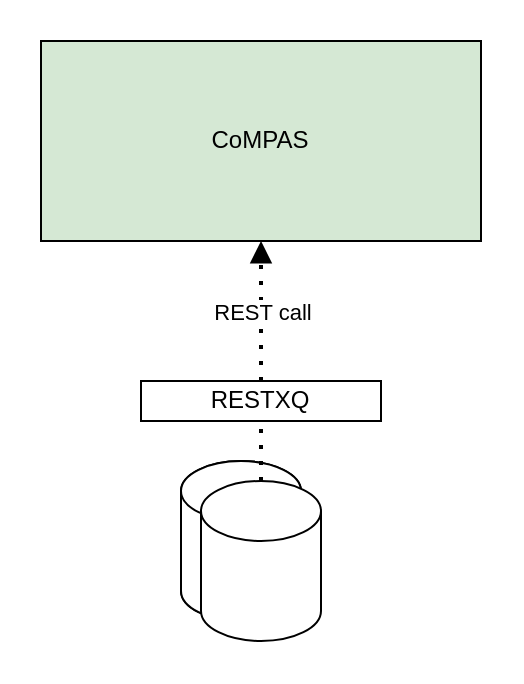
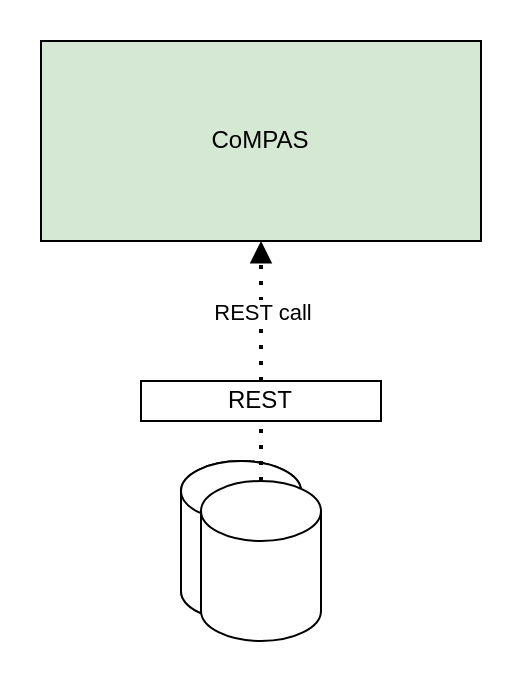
node "RESTXQ": label "RESTXQ" -> "REST"
